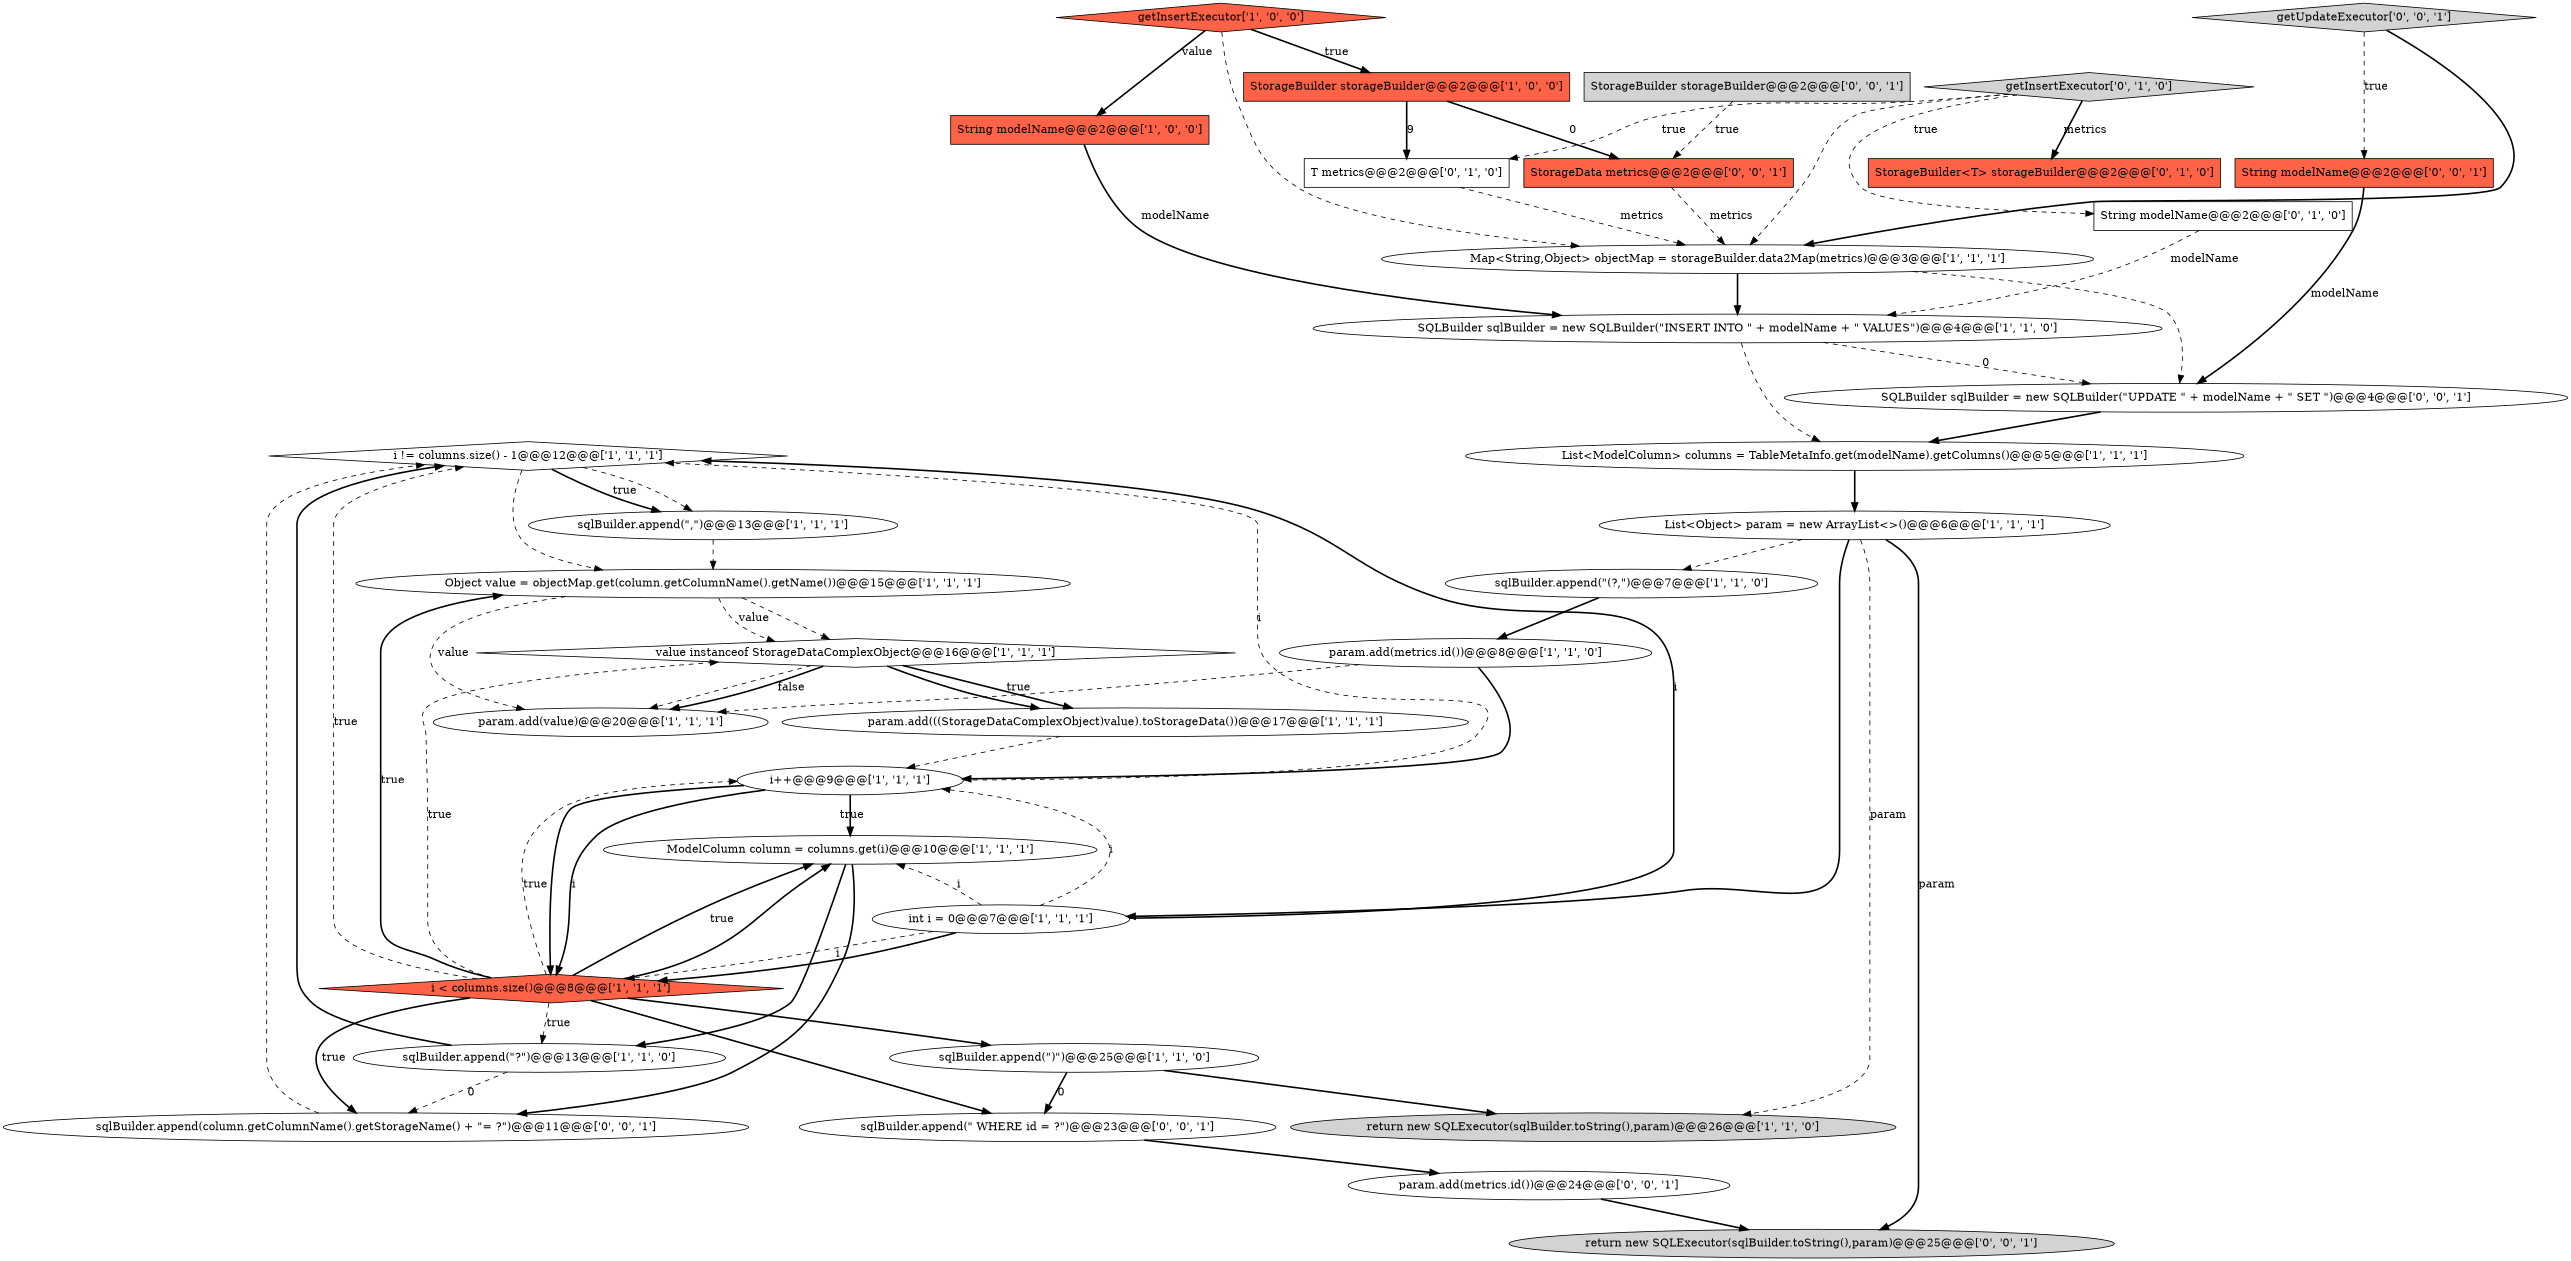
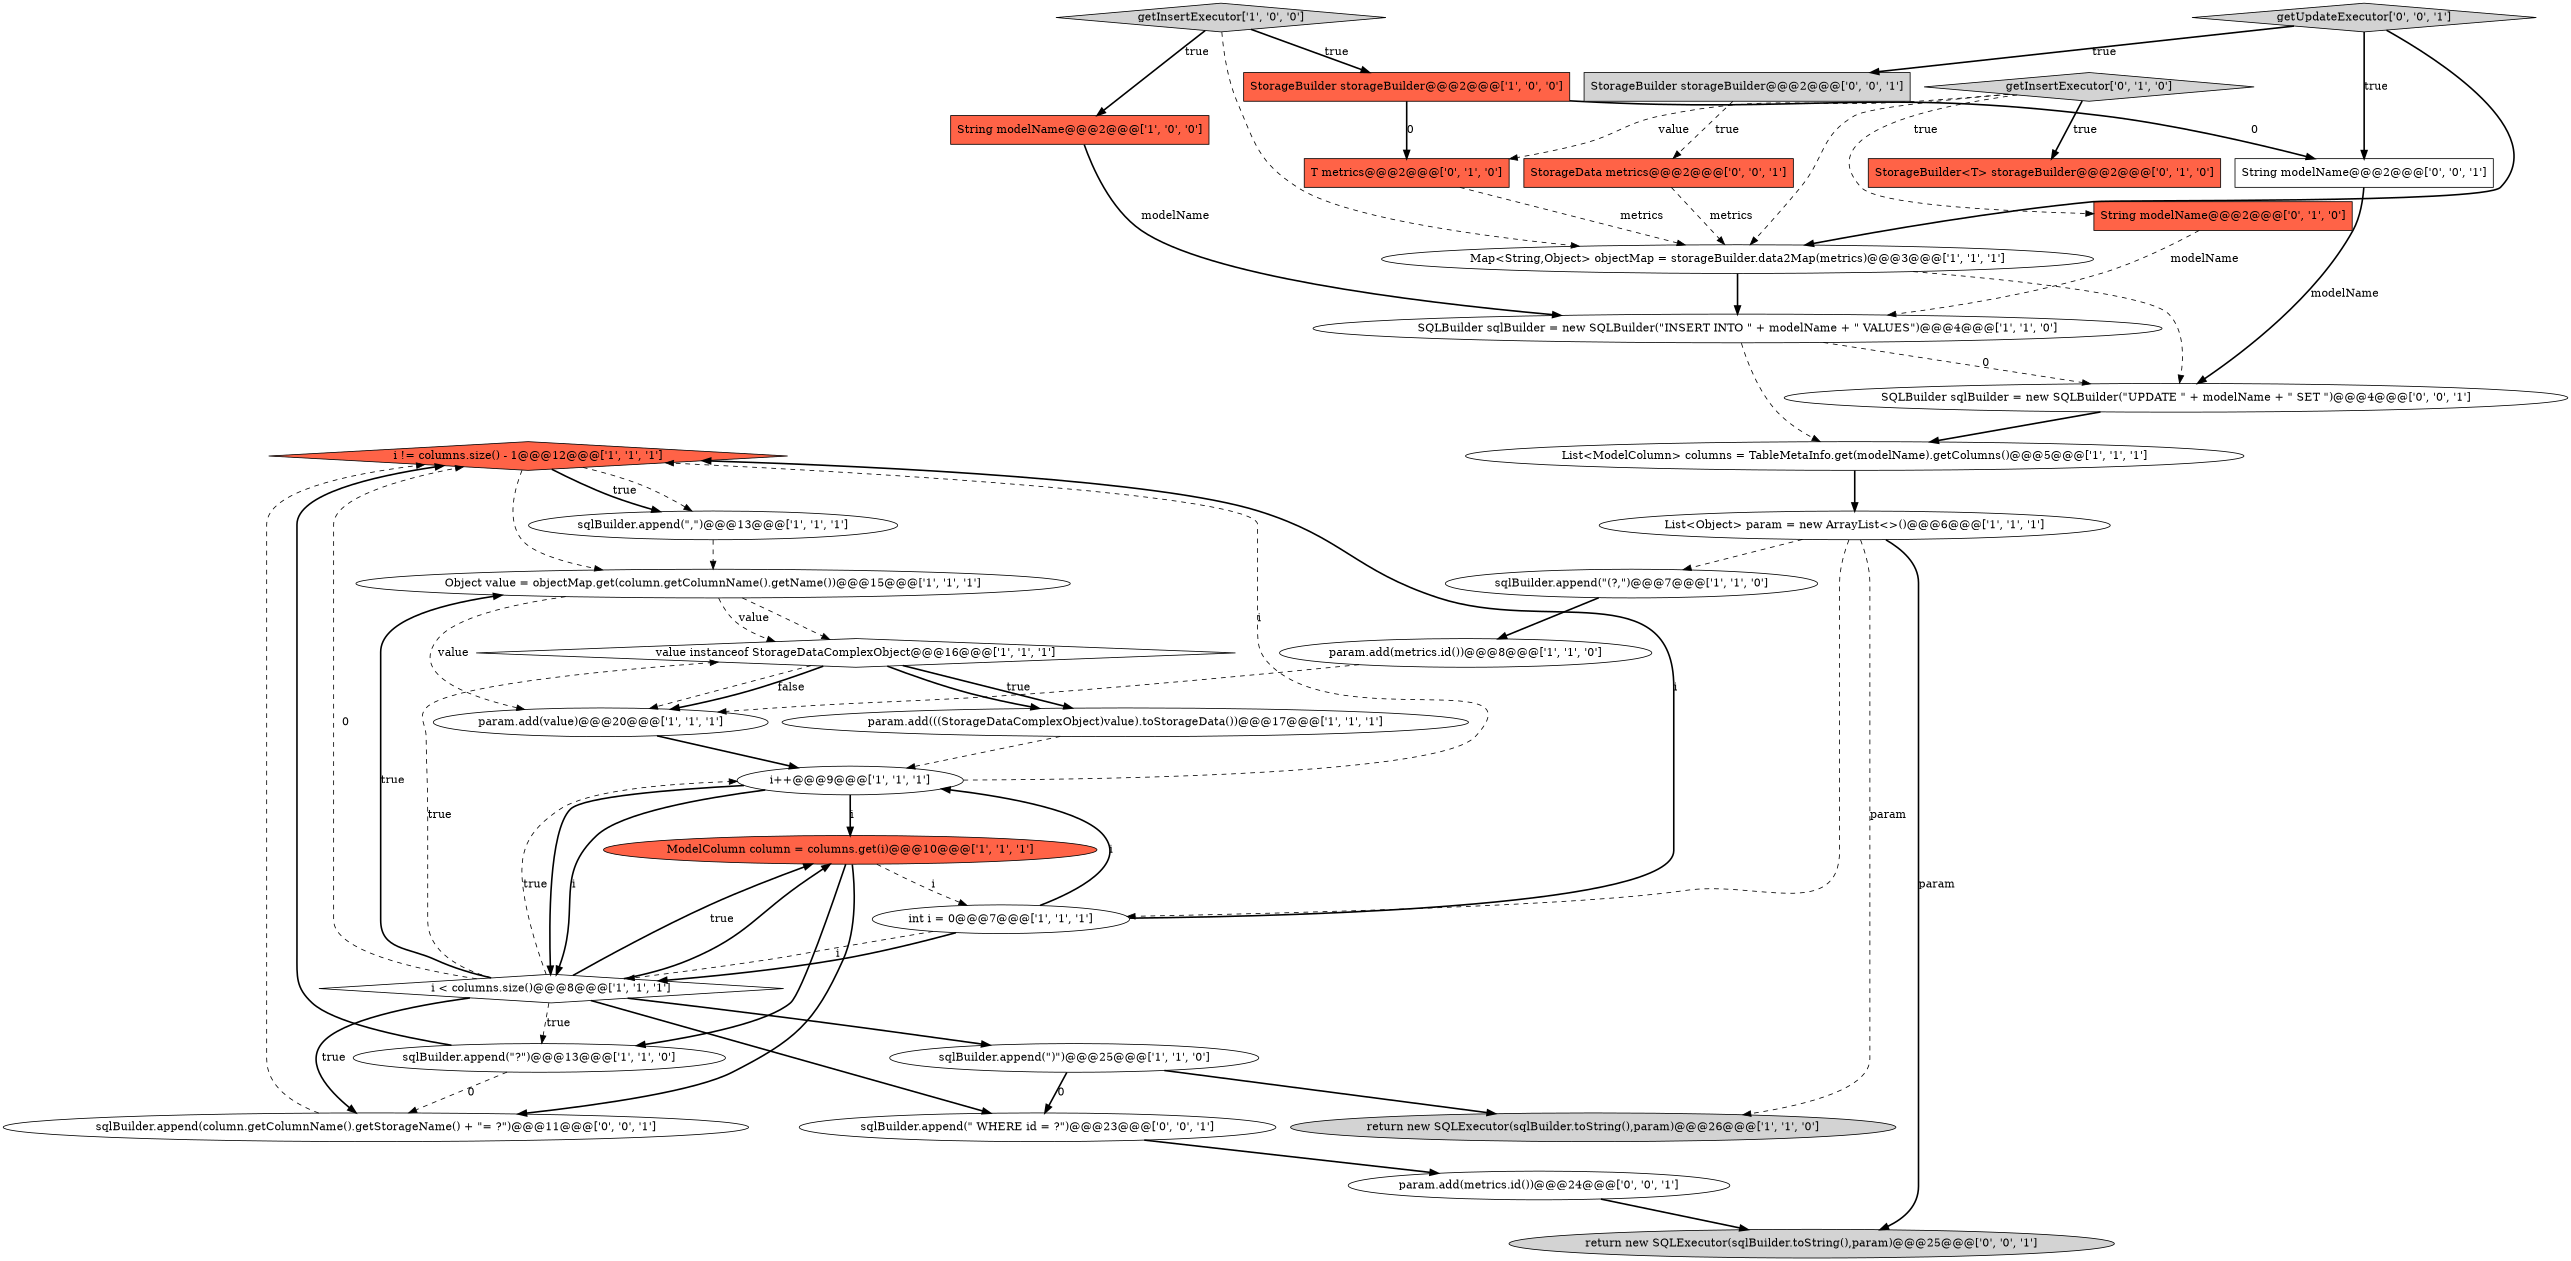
node "getInsertExecutor['1', '0', '0']": fillcolor tomato -> lightgray
edge "getUpdateExecutor['0', '0', '1']" -> "StorageBuilder storageBuilder@@@2@@@['0', '0', '1']": added, label "true"
edge "getInsertExecutor['1', '0', '0']" -> "String modelName@@@2@@@['1', '0', '0']": label "value" -> "true"
edge "getUpdateExecutor['0', '0', '1']" -> "String modelName@@@2@@@['0', '0', '1']": style dashed -> bold
edge "StorageBuilder storageBuilder@@@2@@@['1', '0', '0']" -> "StorageData metrics@@@2@@@['0', '0', '1']": now "StorageBuilder storageBuilder@@@2@@@['1', '0', '0']" -> "String modelName@@@2@@@['0', '0', '1']"
edge "StorageBuilder storageBuilder@@@2@@@['1', '0', '0']" -> "T metrics@@@2@@@['0', '1', '0']": label "9" -> "0"
edge "getInsertExecutor['0', '1', '0']" -> "T metrics@@@2@@@['0', '1', '0']": label "true" -> "value"
edge "getInsertExecutor['0', '1', '0']" -> "StorageBuilder<T> storageBuilder@@@2@@@['0', '1', '0']": label "metrics" -> "true"
node "T metrics@@@2@@@['0', '1', '0']": fillcolor white -> tomato
node "String modelName@@@2@@@['0', '0', '1']": fillcolor tomato -> white
node "String modelName@@@2@@@['0', '1', '0']": fillcolor white -> tomato
node "i != columns.size() - 1@@@12@@@['1', '1', '1']": fillcolor white -> tomato
edge "i < columns.size()@@@8@@@['1', '1', '1']" -> "i != columns.size() - 1@@@12@@@['1', '1', '1']": label "true" -> "0"
edge "param.add(metrics.id())@@@8@@@['1', '1', '0']" -> "i++@@@9@@@['1', '1', '1']": now "param.add(value)@@@20@@@['1', '1', '1']" -> "i++@@@9@@@['1', '1', '1']"
edge "i++@@@9@@@['1', '1', '1']" -> "ModelColumn column = columns.get(i)@@@10@@@['1', '1', '1']": label "true" -> "i"
edge "int i = 0@@@7@@@['1', '1', '1']" -> "i++@@@9@@@['1', '1', '1']": style dashed -> bold
node "ModelColumn column = columns.get(i)@@@10@@@['1', '1', '1']": fillcolor white -> tomato
edge "int i = 0@@@7@@@['1', '1', '1']" -> "ModelColumn column = columns.get(i)@@@10@@@['1', '1', '1']": reversed
edge "List<Object> param = new ArrayList<>()@@@6@@@['1', '1', '1']" -> "int i = 0@@@7@@@['1', '1', '1']": style bold -> dashed
node "i < columns.size()@@@8@@@['1', '1', '1']": fillcolor tomato -> white
